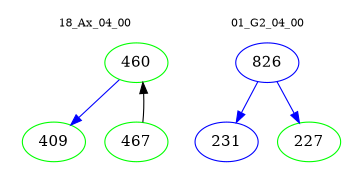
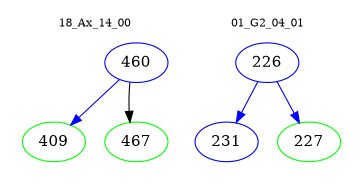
cluster "18_Ax_04_00": label "18_Ax_04_00" -> "18_Ax_14_00"
cluster "01_G2_04_00": label "01_G2_04_00" -> "01_G2_04_01"
node "460": color green -> blue
node "826": label "826" -> "226"
edge "467" -> "460": reversed
